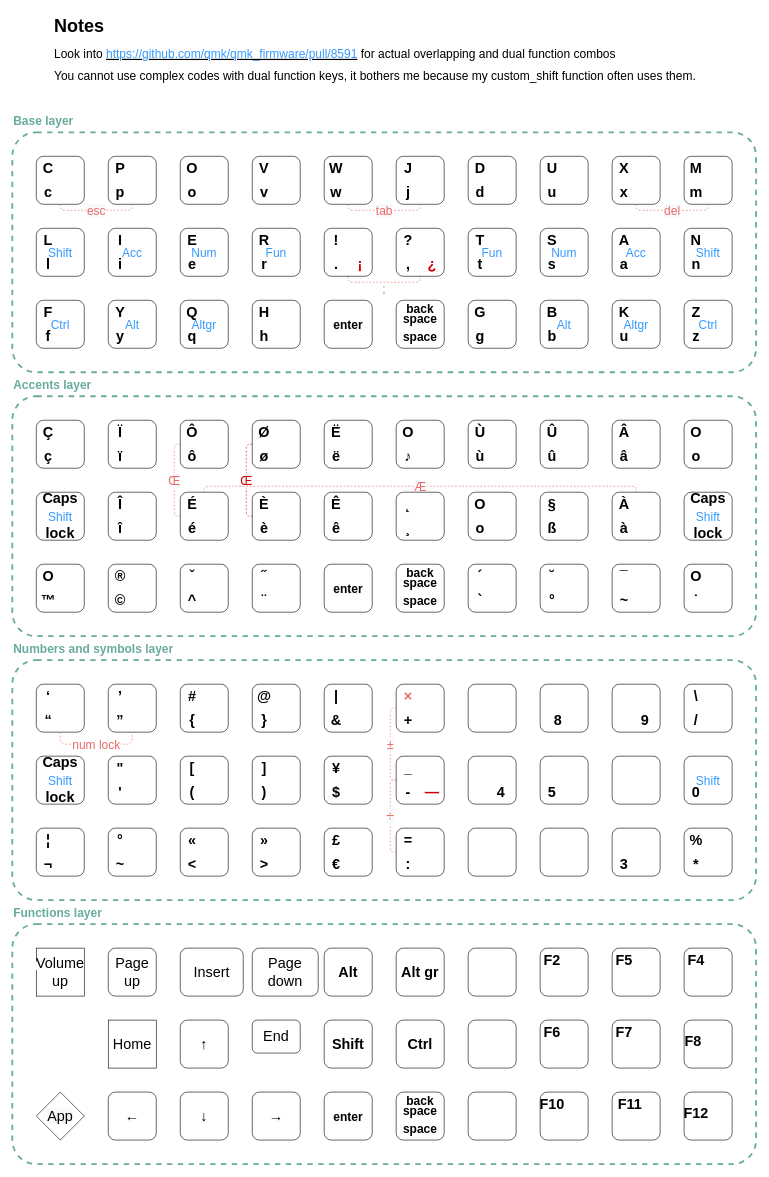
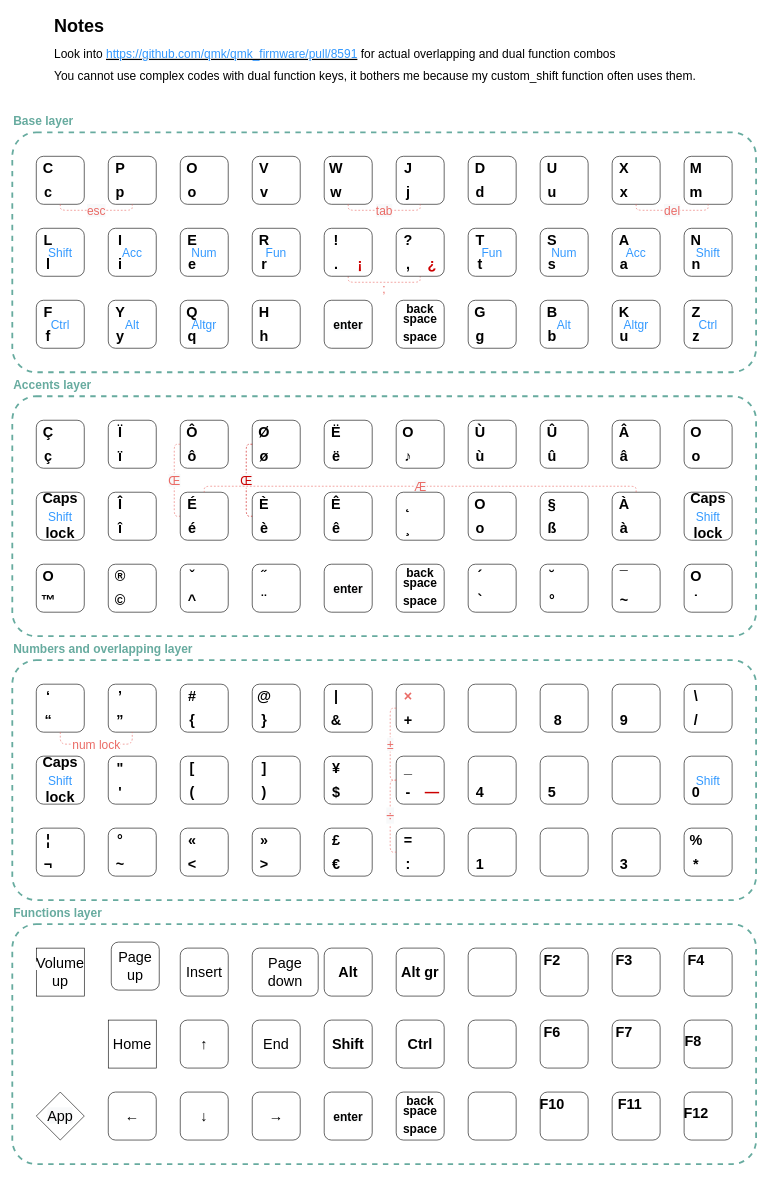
node "Numbers and symbols layer": label "Numbers and symbols layer" -> "Numbers and overlapping layer"
node "9": moved (645, 720) -> (624, 720)
node "4": moved (501, 792) -> (480, 792)
node "1": added
node "F5": label "F5" -> "F3"
node "Page up": moved (132, 972) -> (135, 966)
node "Insert": size 63x48 -> 48x48
node "End": size 48x33 -> 48x48
